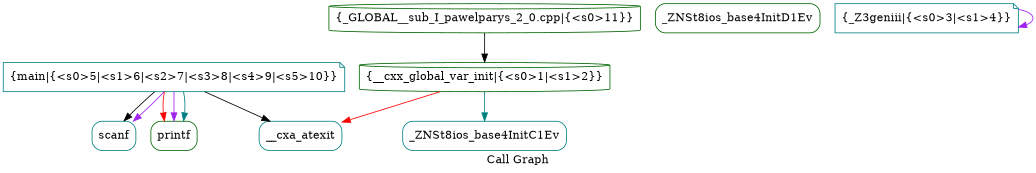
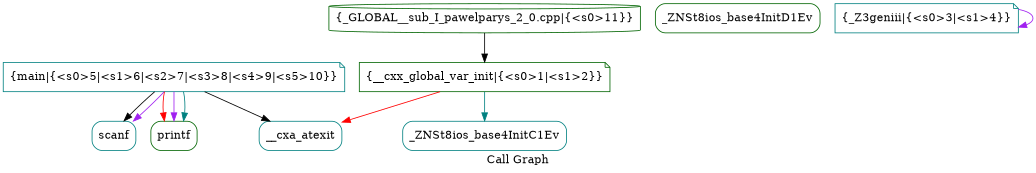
node "{__cxx_global_var_init|{<s0>1|<s1>2}}": shape cylinder -> note
